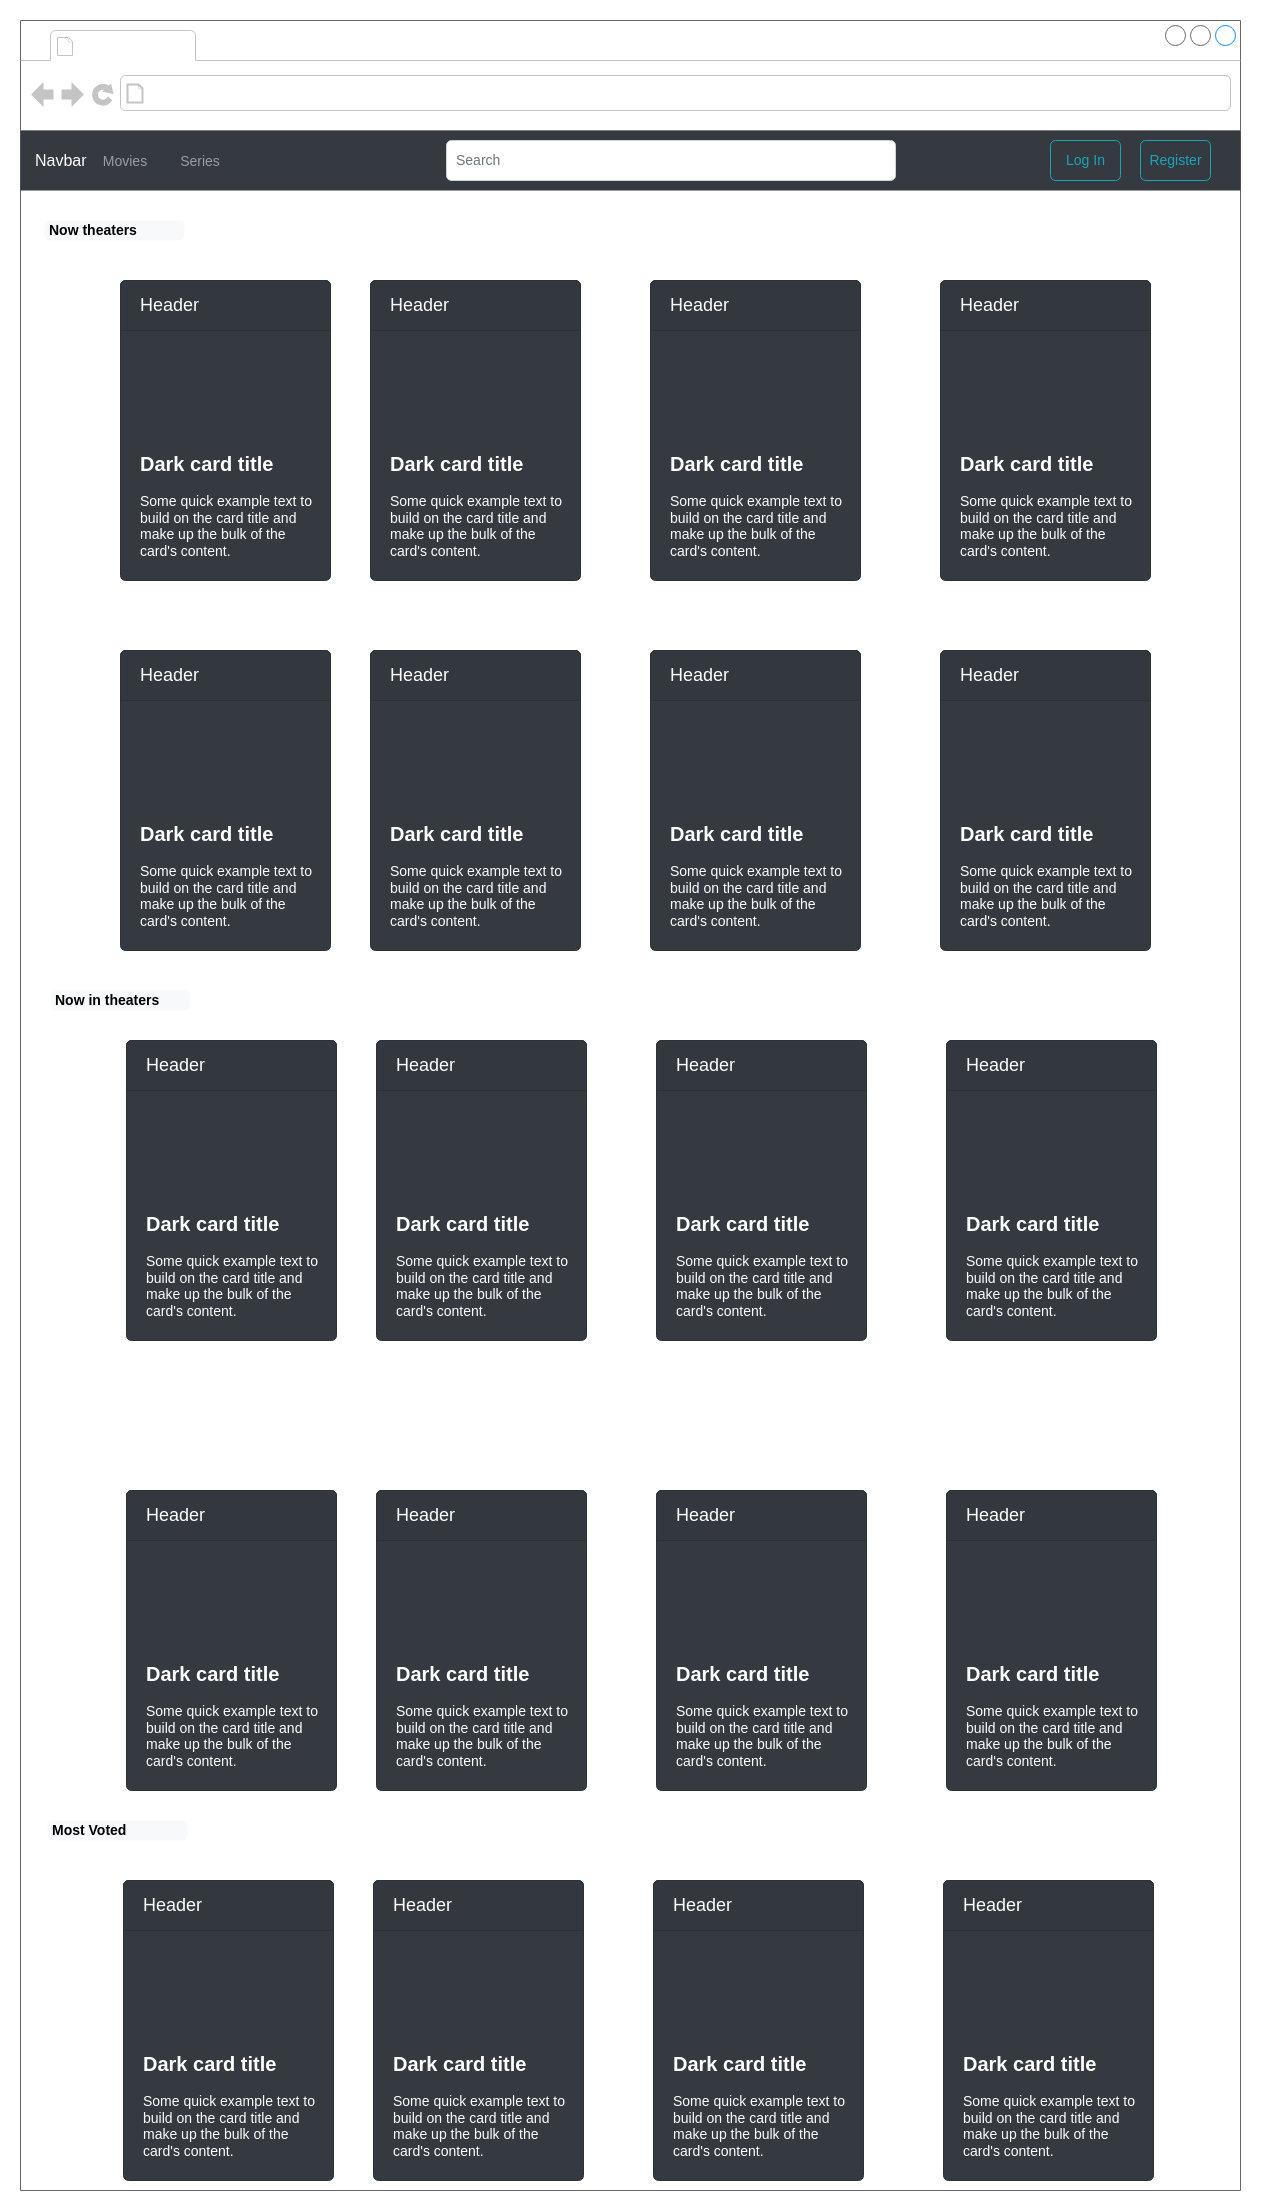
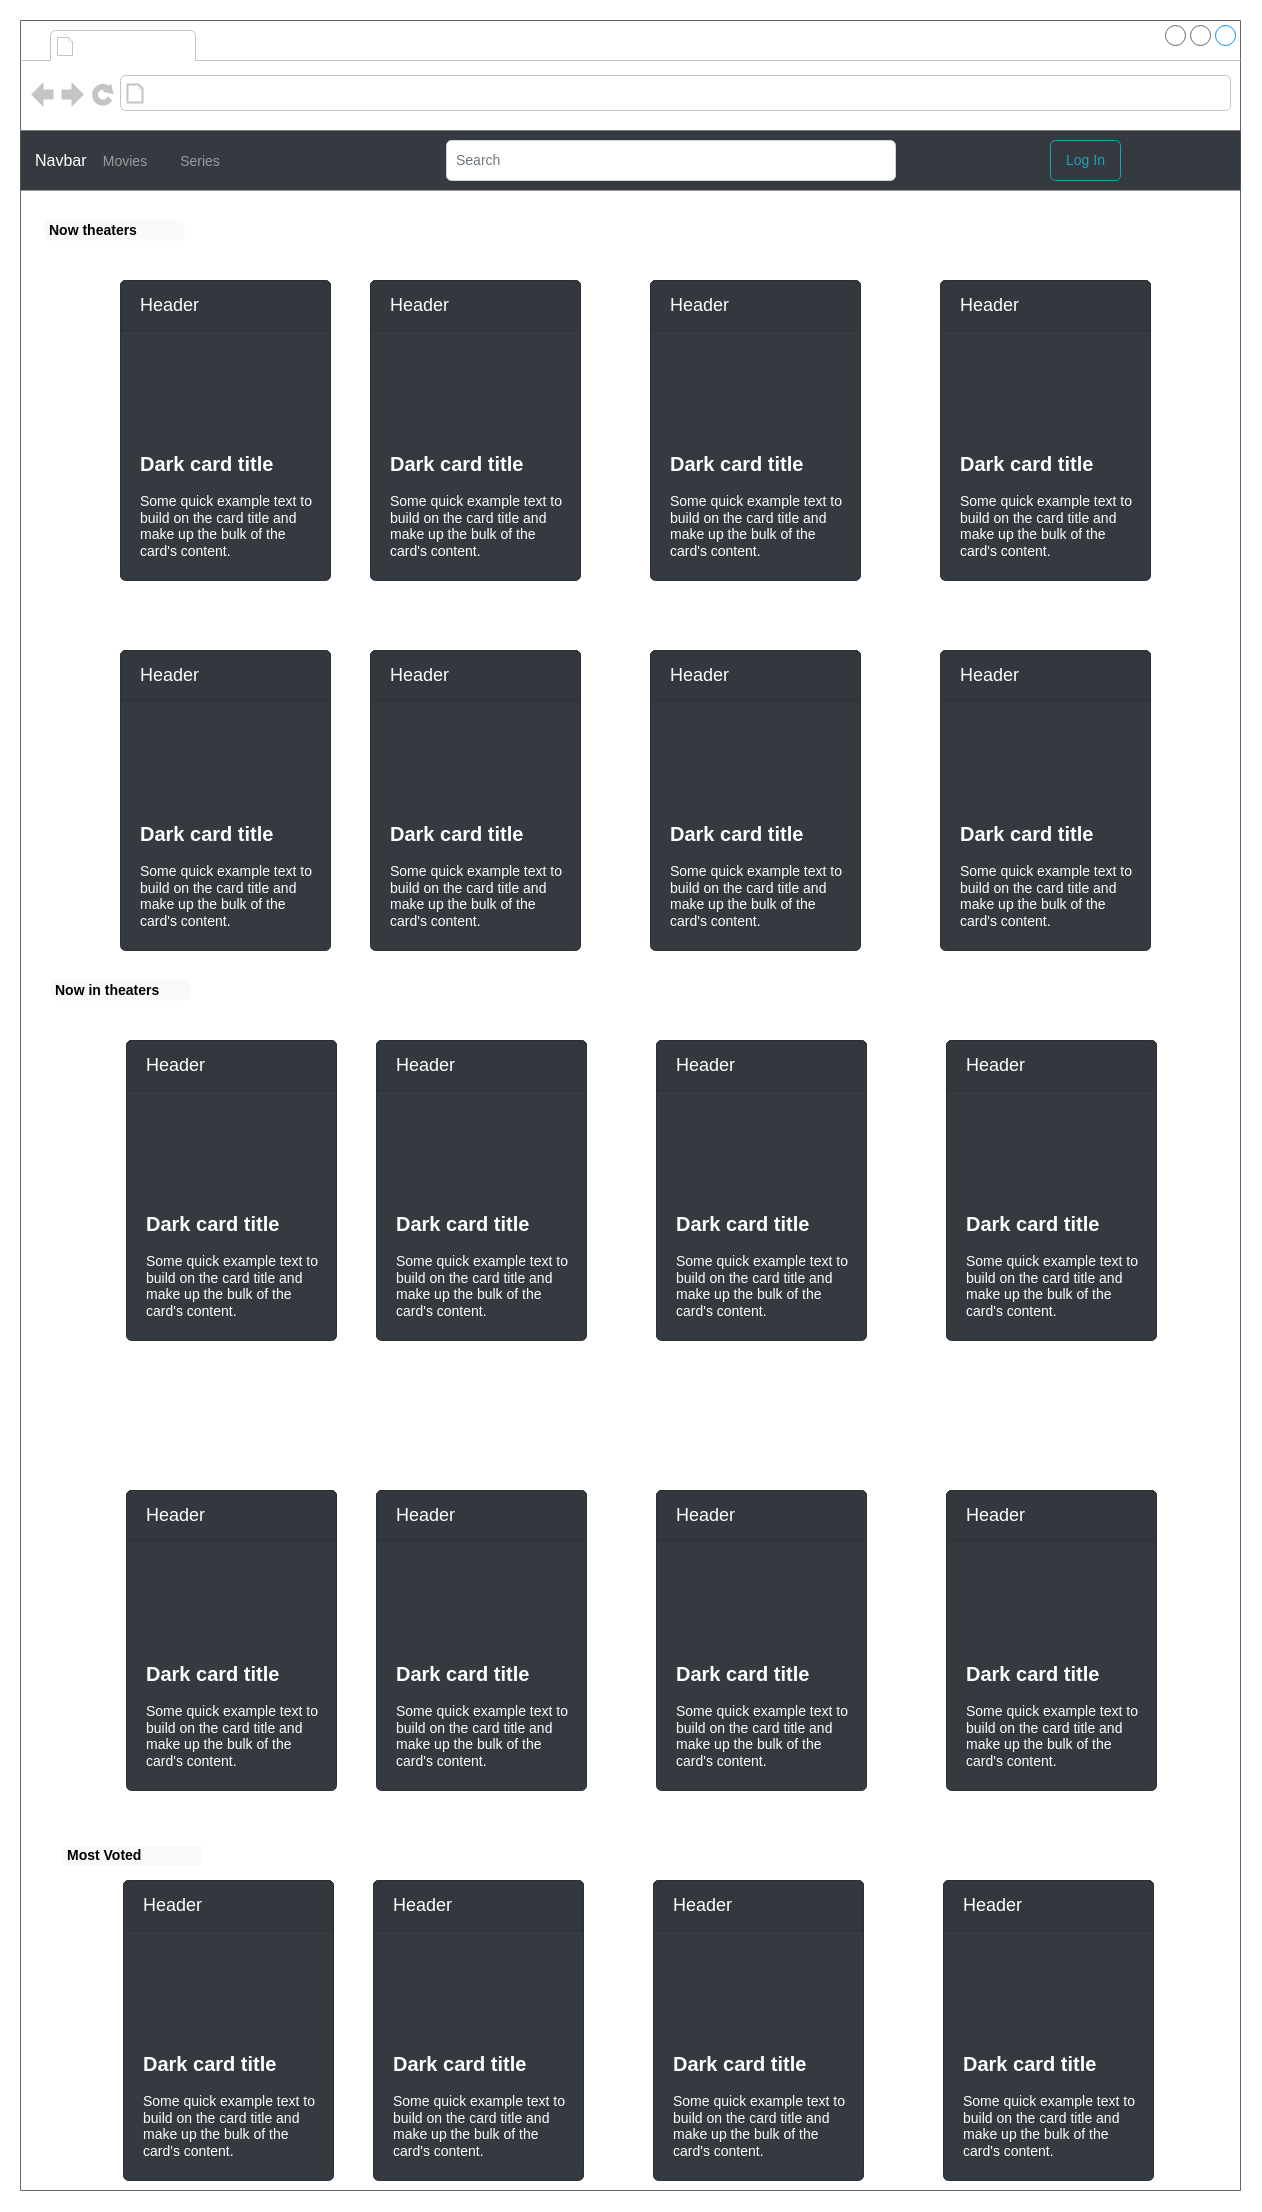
node "Register": removed
node "Now in theaters": moved (121, 1001) -> (121, 991)
node "Most Voted": moved (118, 1831) -> (133, 1856)
